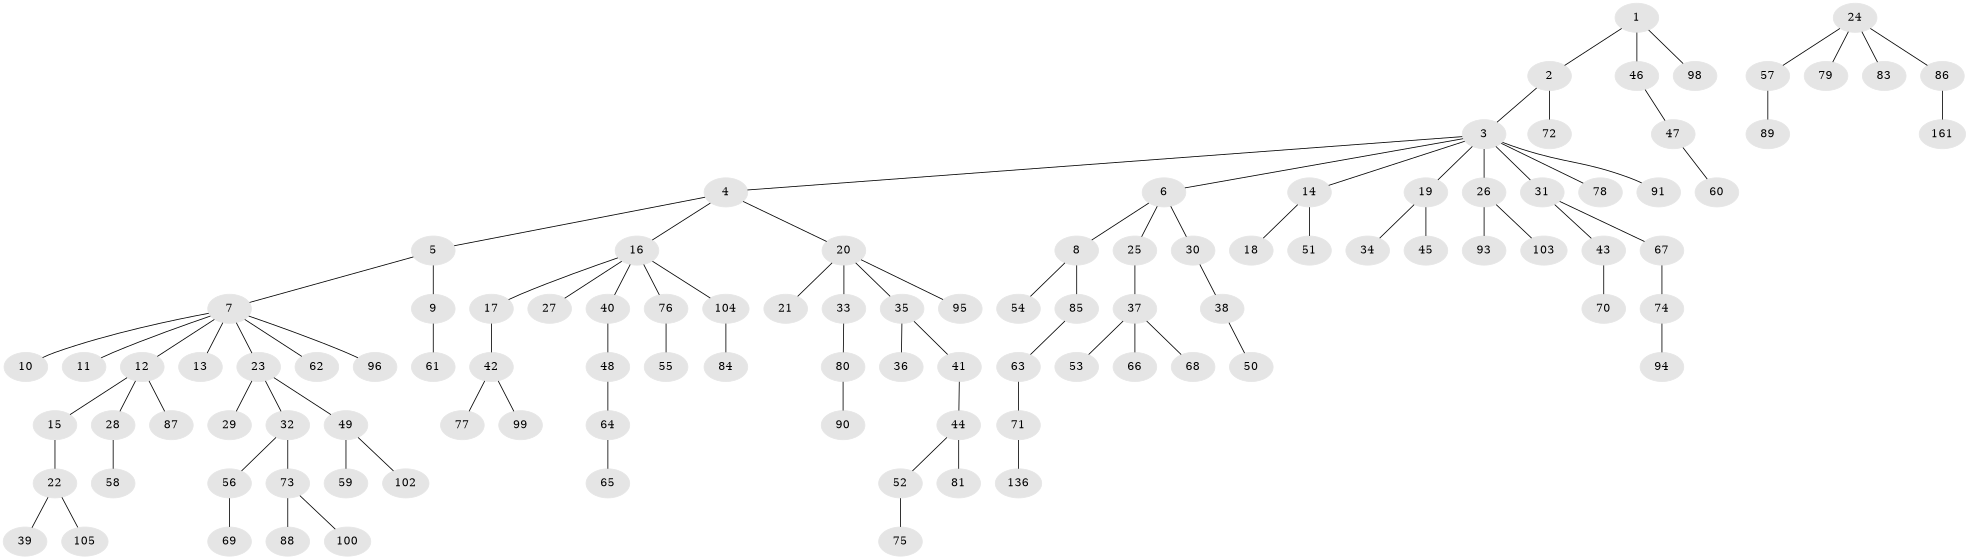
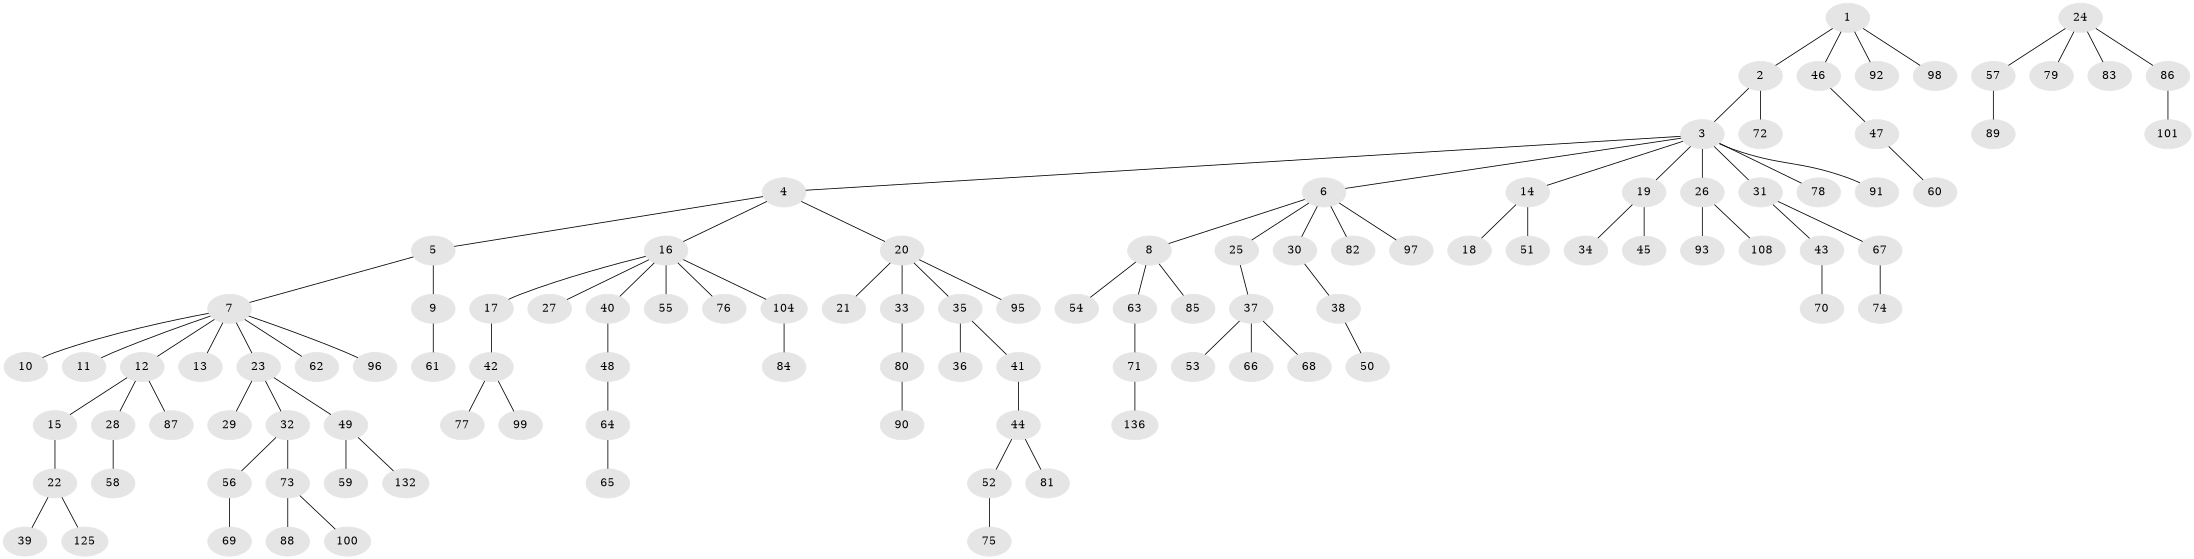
node "92": added
node "161": label "161" -> "101"
node "82": added
node "97": added
node "103": label "103" -> "108"
edge "76" -- "55": now "16" -- "55"
edge "85" -- "63": now "8" -- "63"
node "94": removed
node "102": label "102" -> "132"
node "105": label "105" -> "125"
